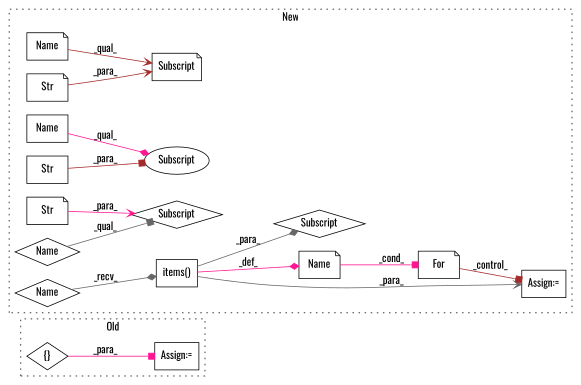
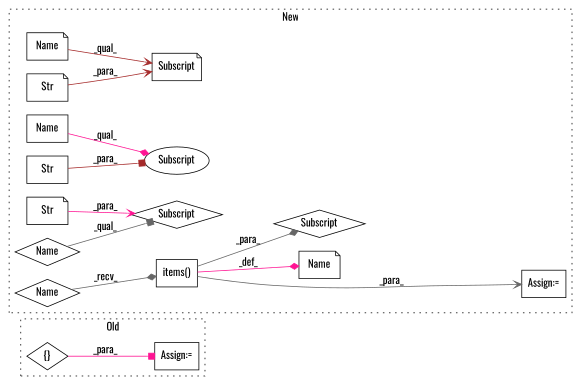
node "For": removed
